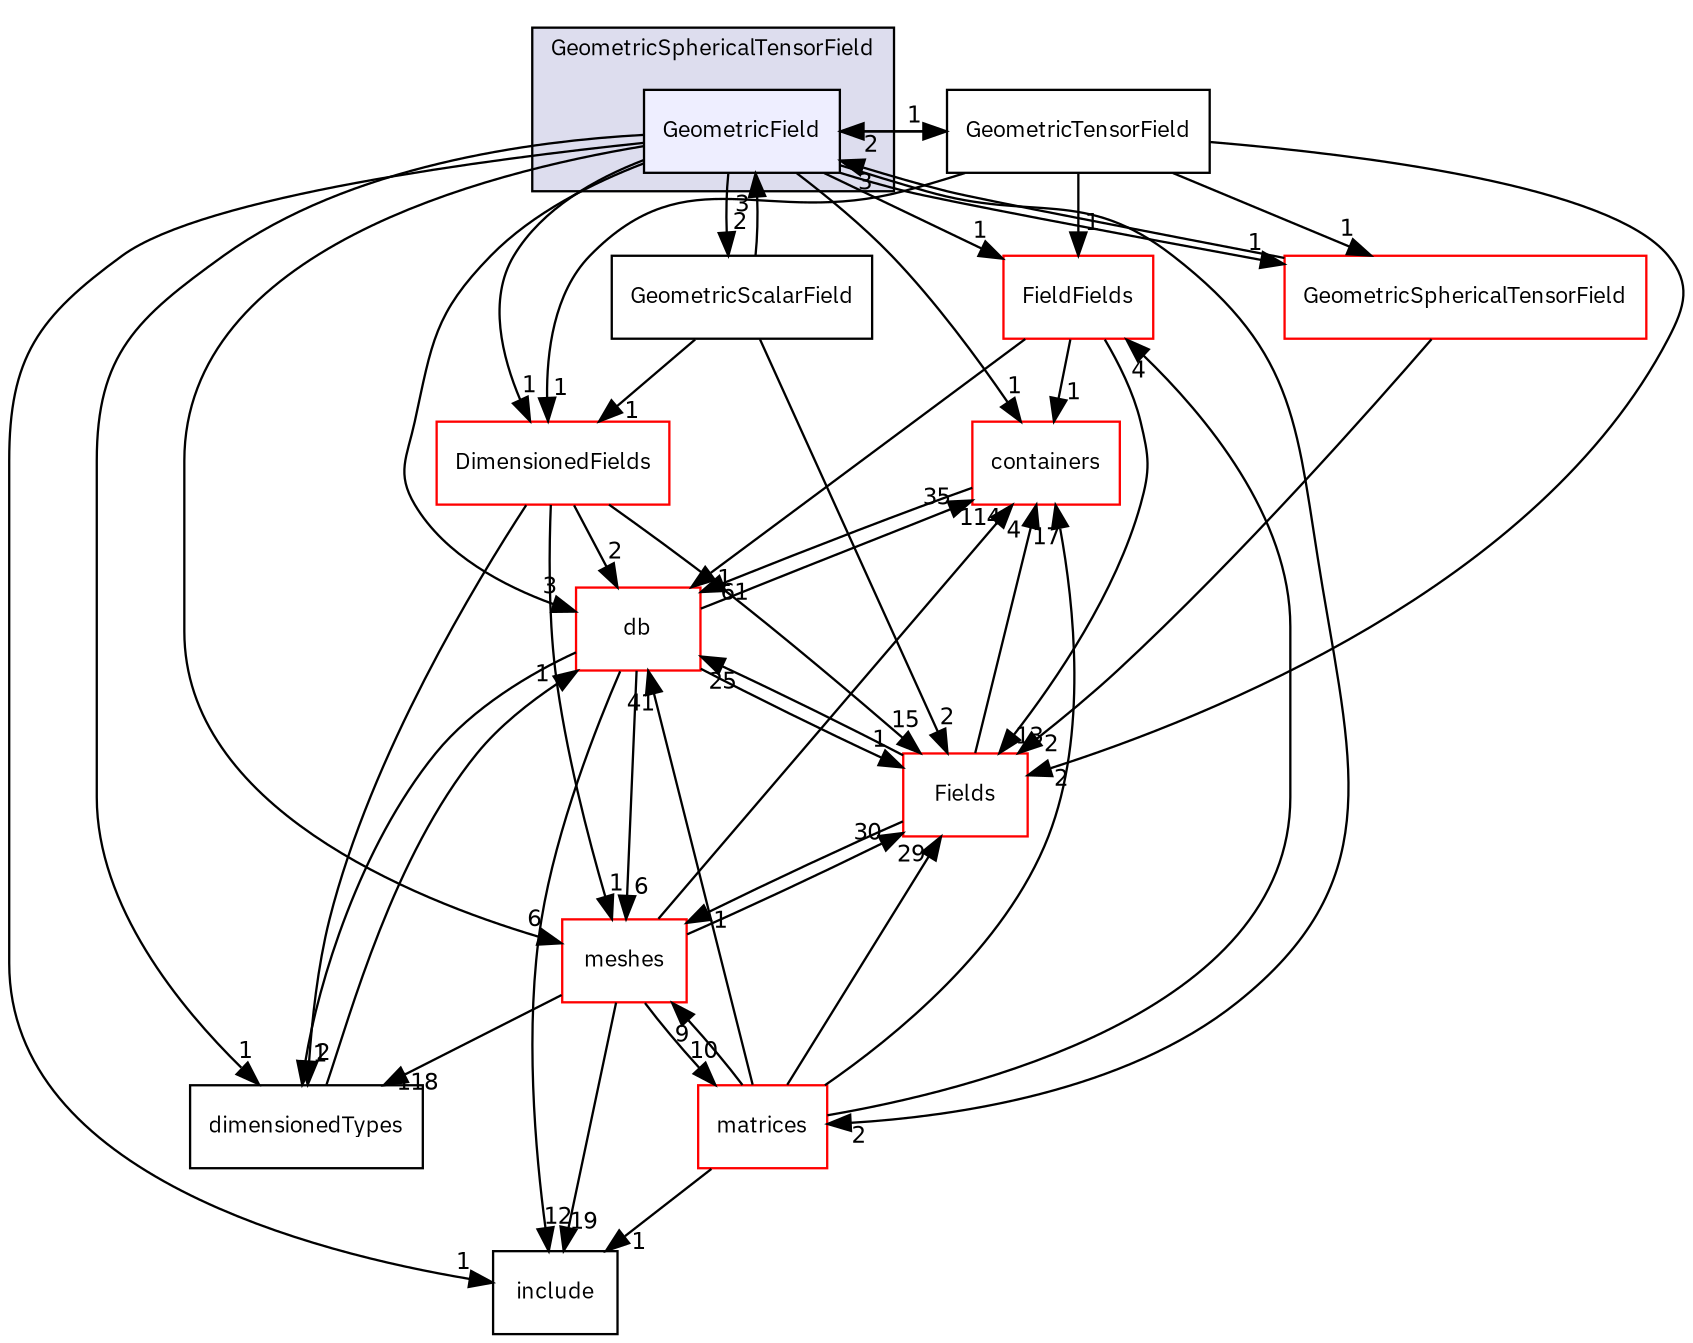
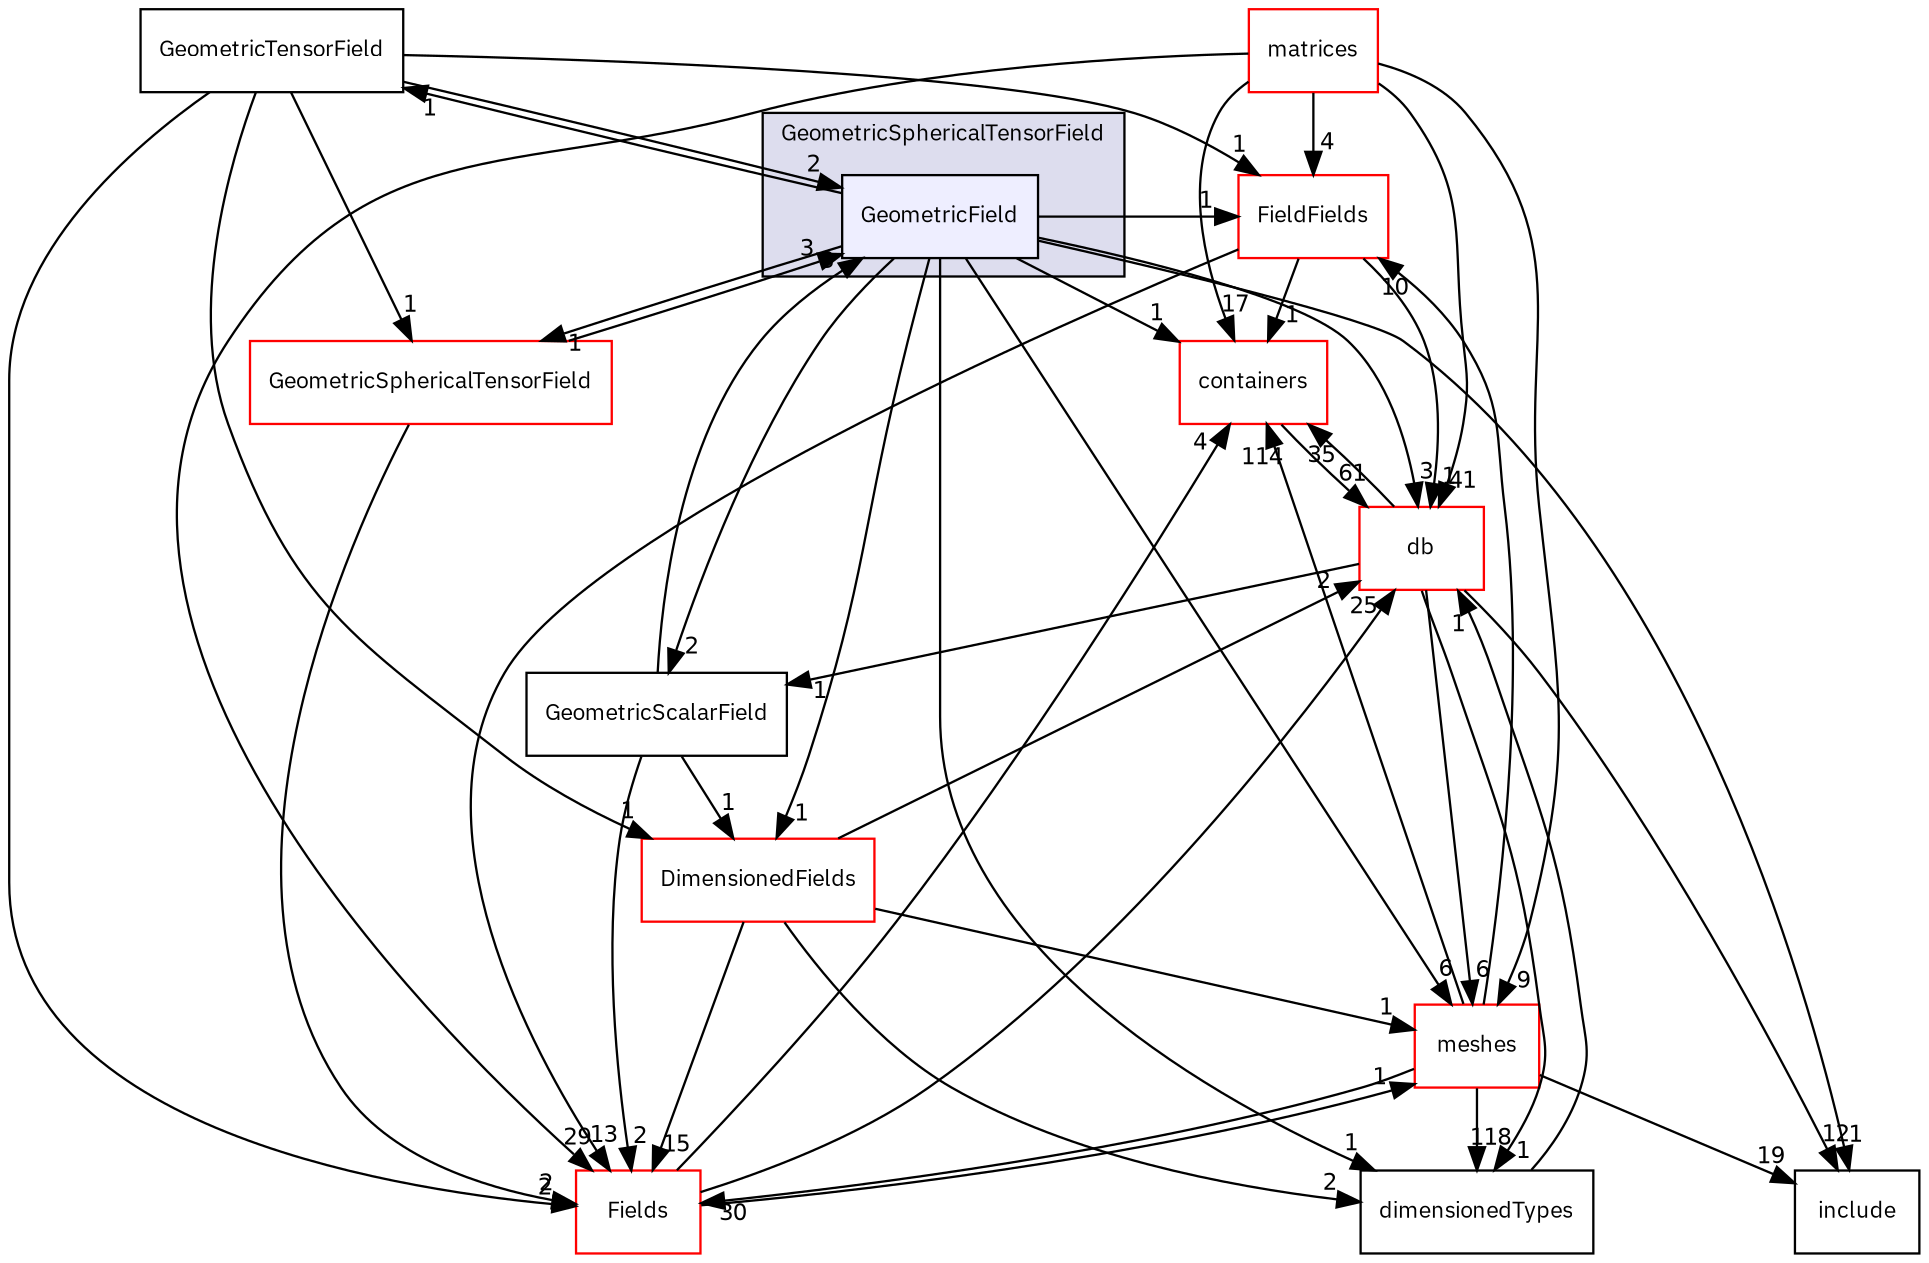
edge "GeometricField" -> "matrices": removed
edge "db" -> "Fields": now "db" -> "GeometricScalarField"
edge "meshes" -> "matrices": now "meshes" -> "FieldFields"
edge "matrices" -> "include": removed
